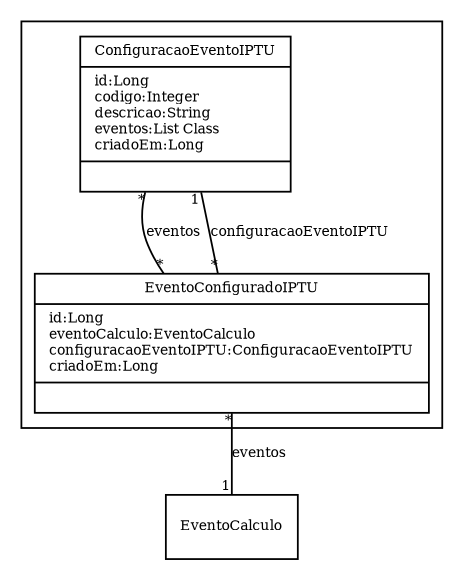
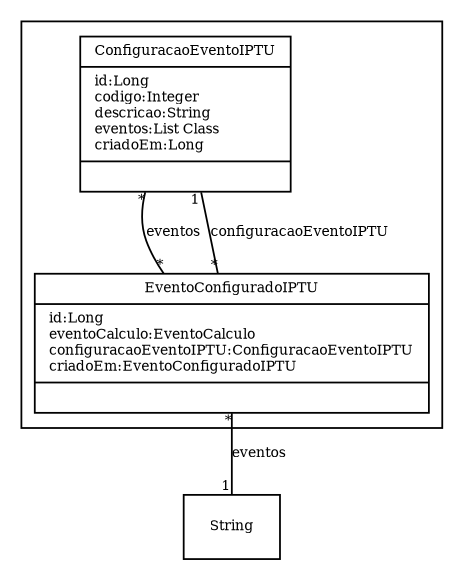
node "EventoConfiguradoIPTU": text "criadoEm:Long" -> "criadoEm:EventoConfiguradoIPTU"
node "EventoCalculo": label "EventoCalculo" -> "String"
